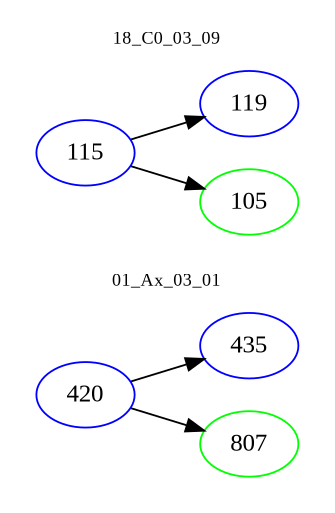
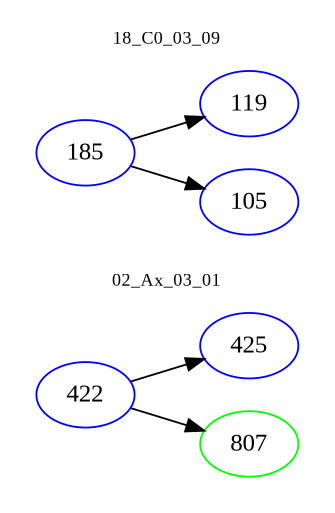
node "115": label "115" -> "185"
node "105": color green -> blue
cluster "01_Ax_03_01": label "01_Ax_03_01" -> "02_Ax_03_01"
node "435": label "435" -> "425"
node "420": label "420" -> "422"
